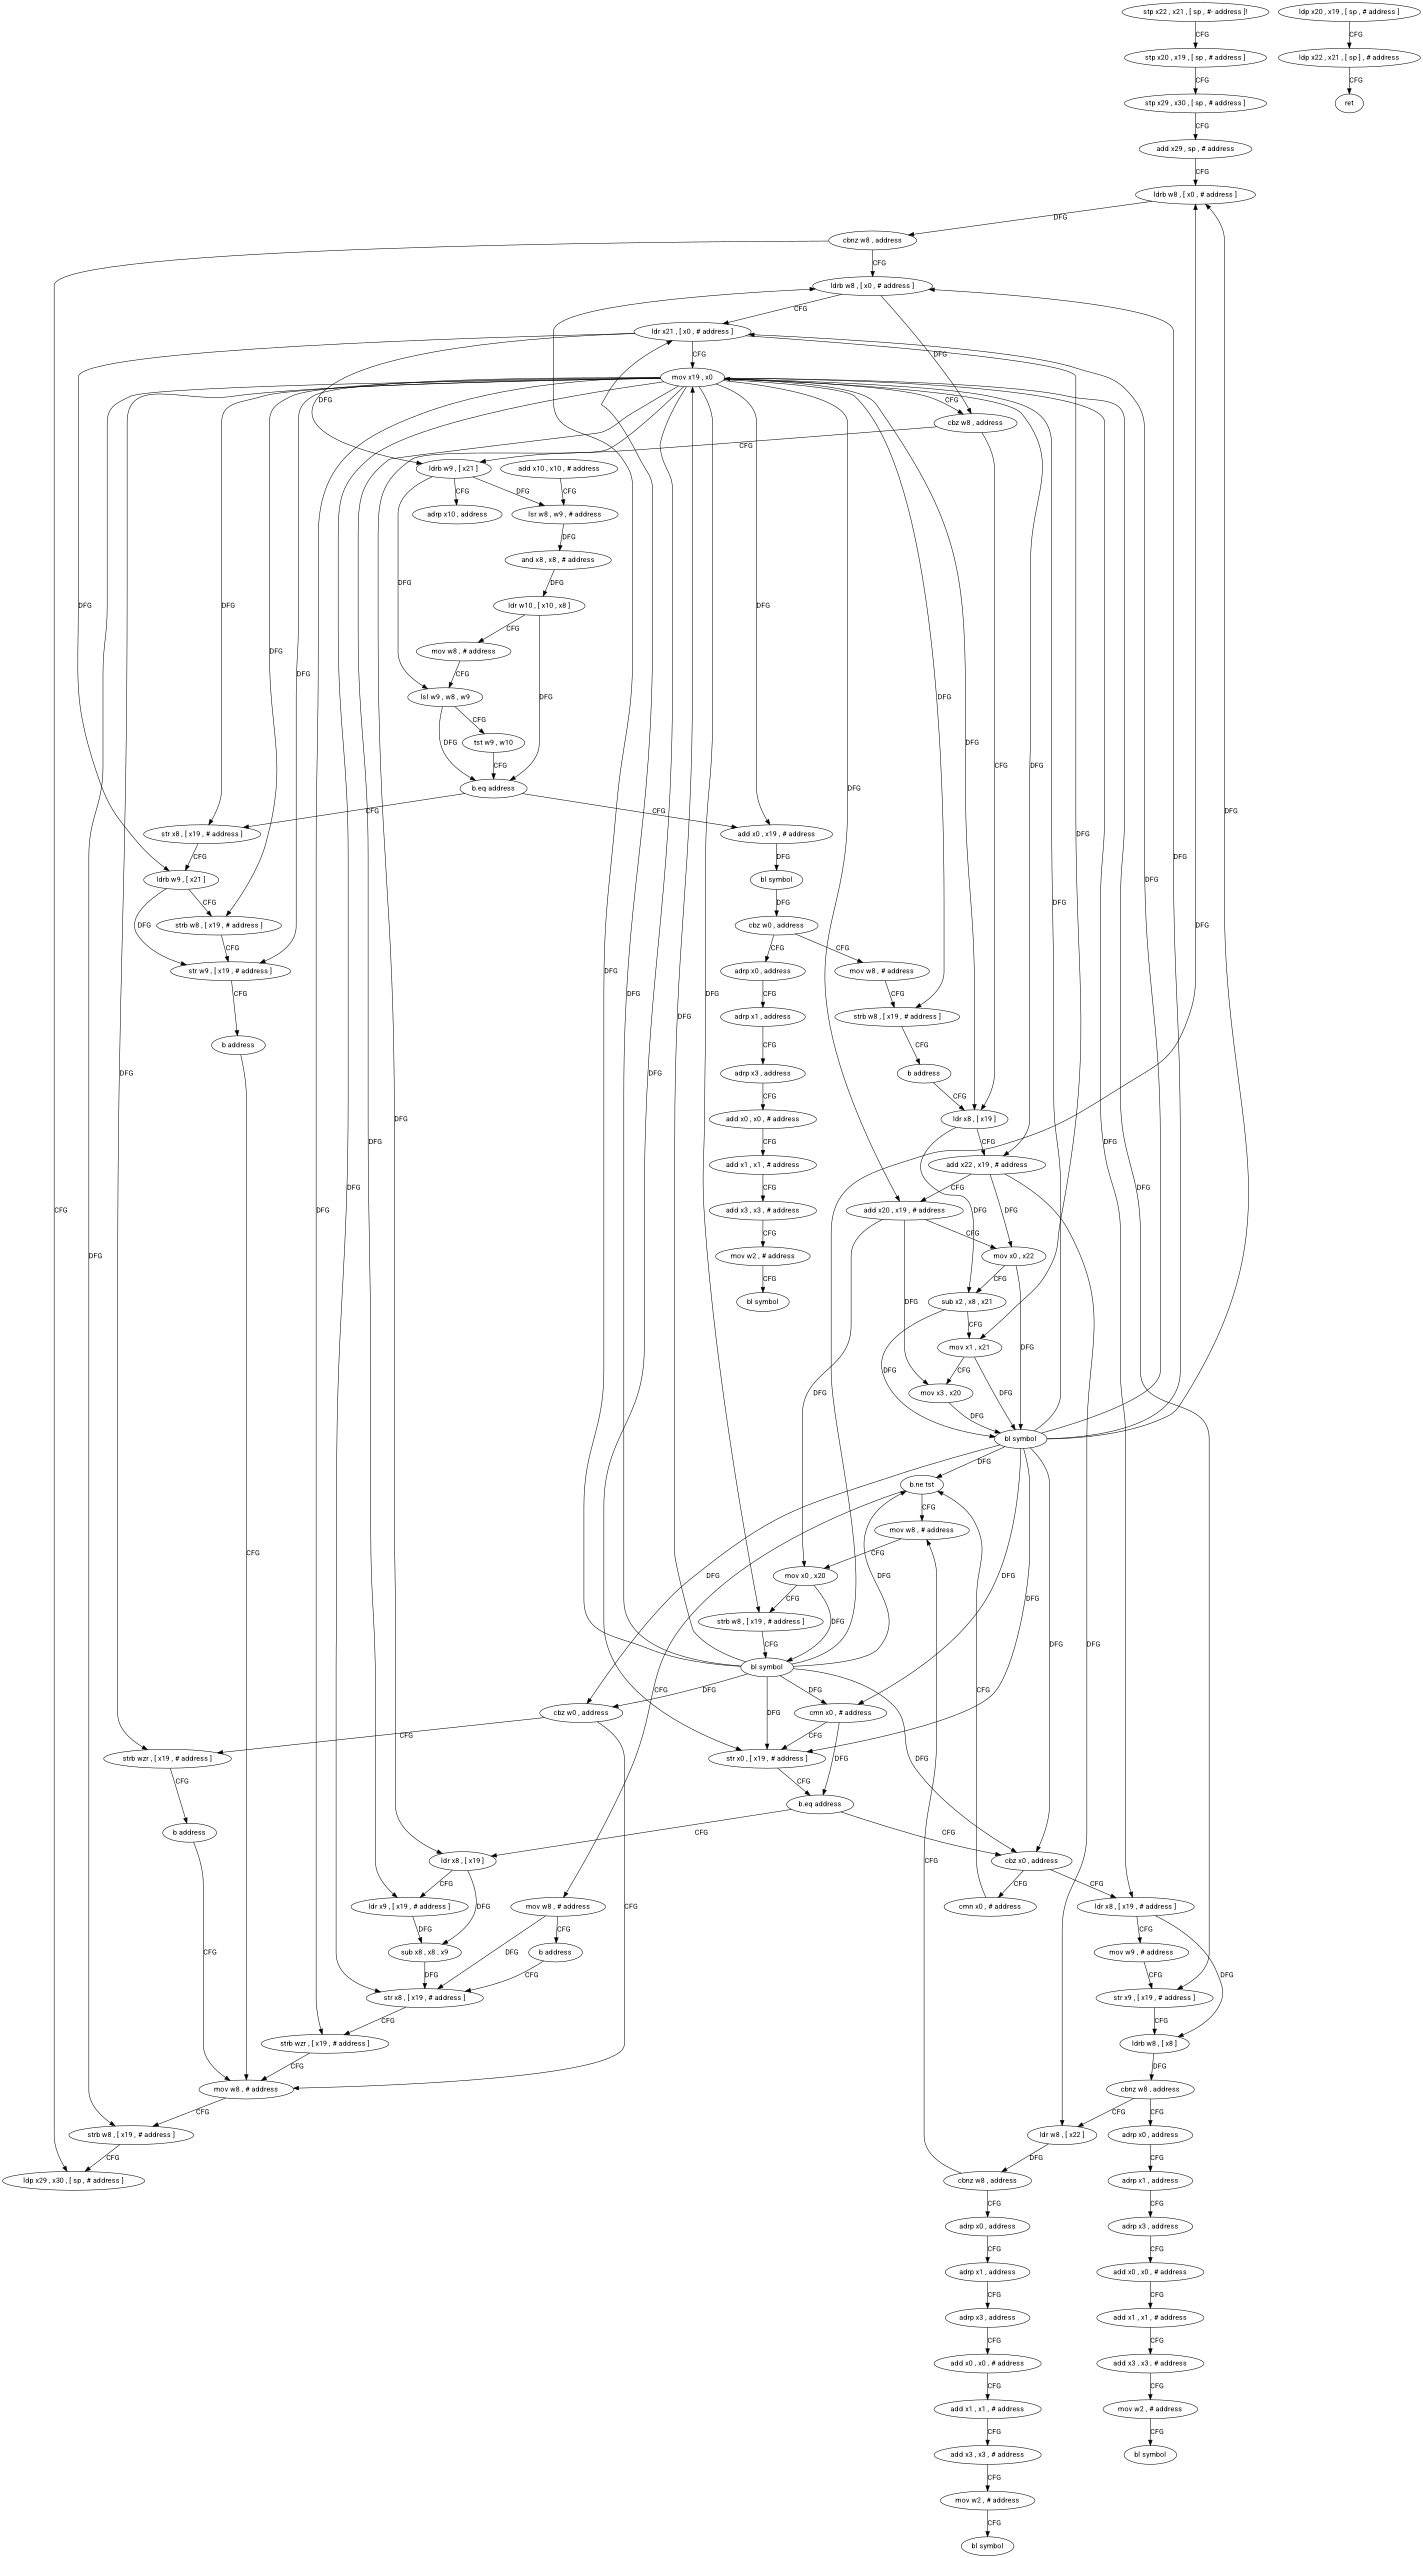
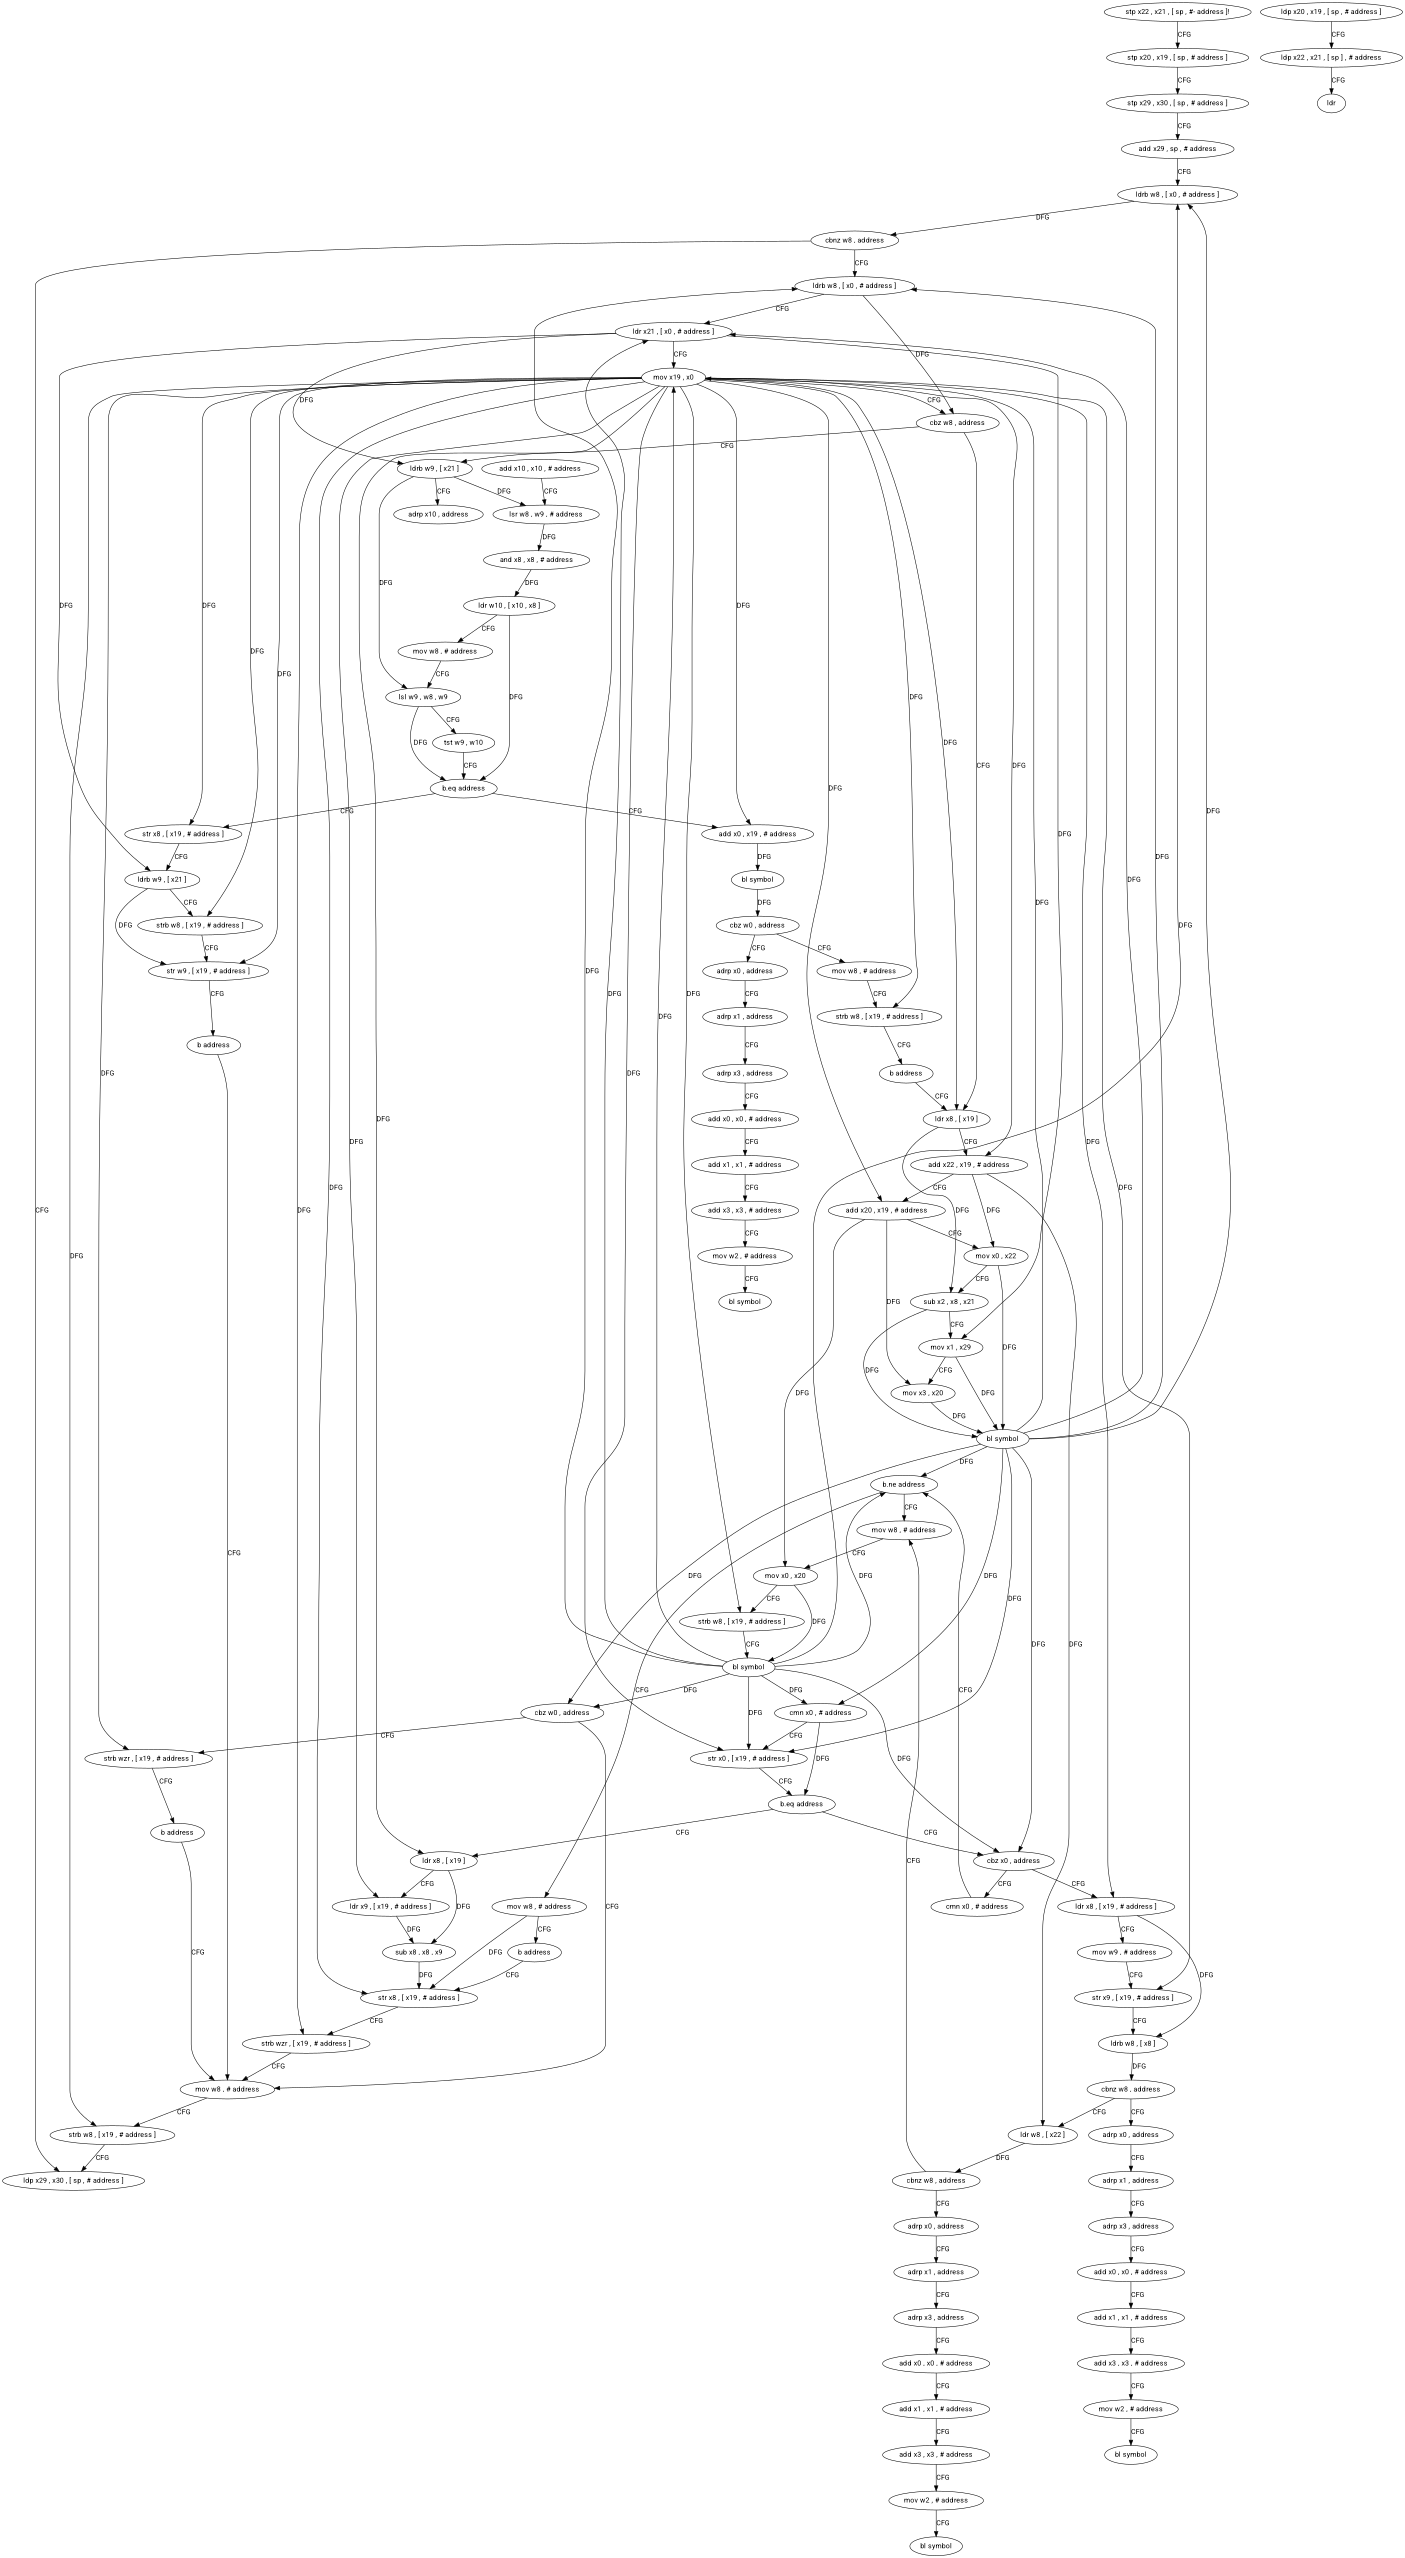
node "ret": label "ret" -> "ldr"
node "mov x1 , x21": label "mov x1 , x21" -> "mov x1 , x29"
node "b.ne tst": label "b.ne tst" -> "b.ne address"
